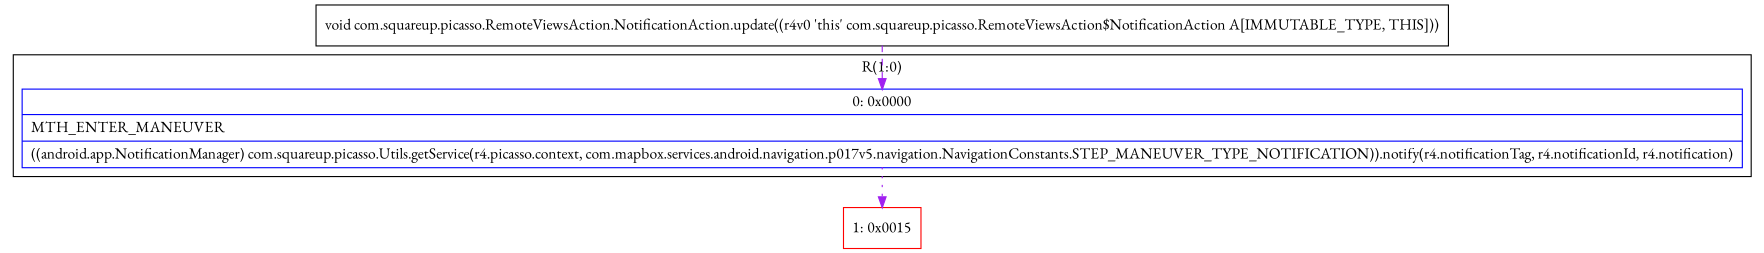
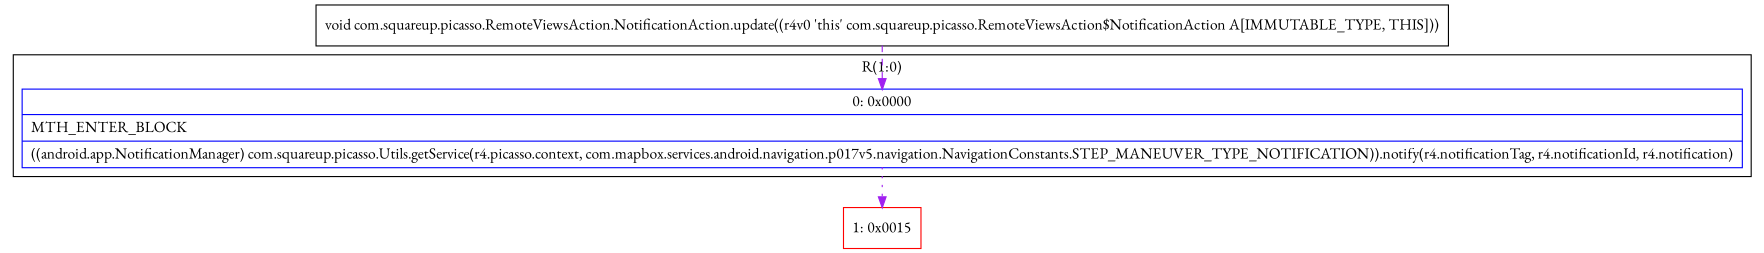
node "0: 0x0000": text "MTH_ENTER_MANEUVER" -> "MTH_ENTER_BLOCK"
